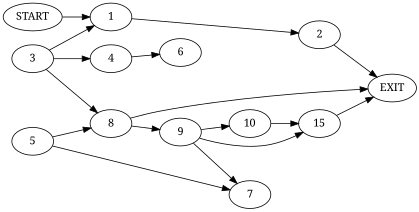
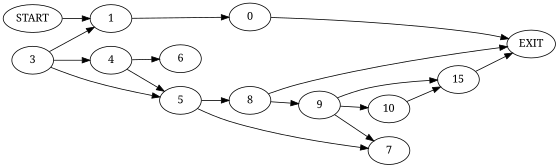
node "2": label "2" -> "0"
edge "4" -> "5": added
edge "3" -> "8": now "3" -> "5"
